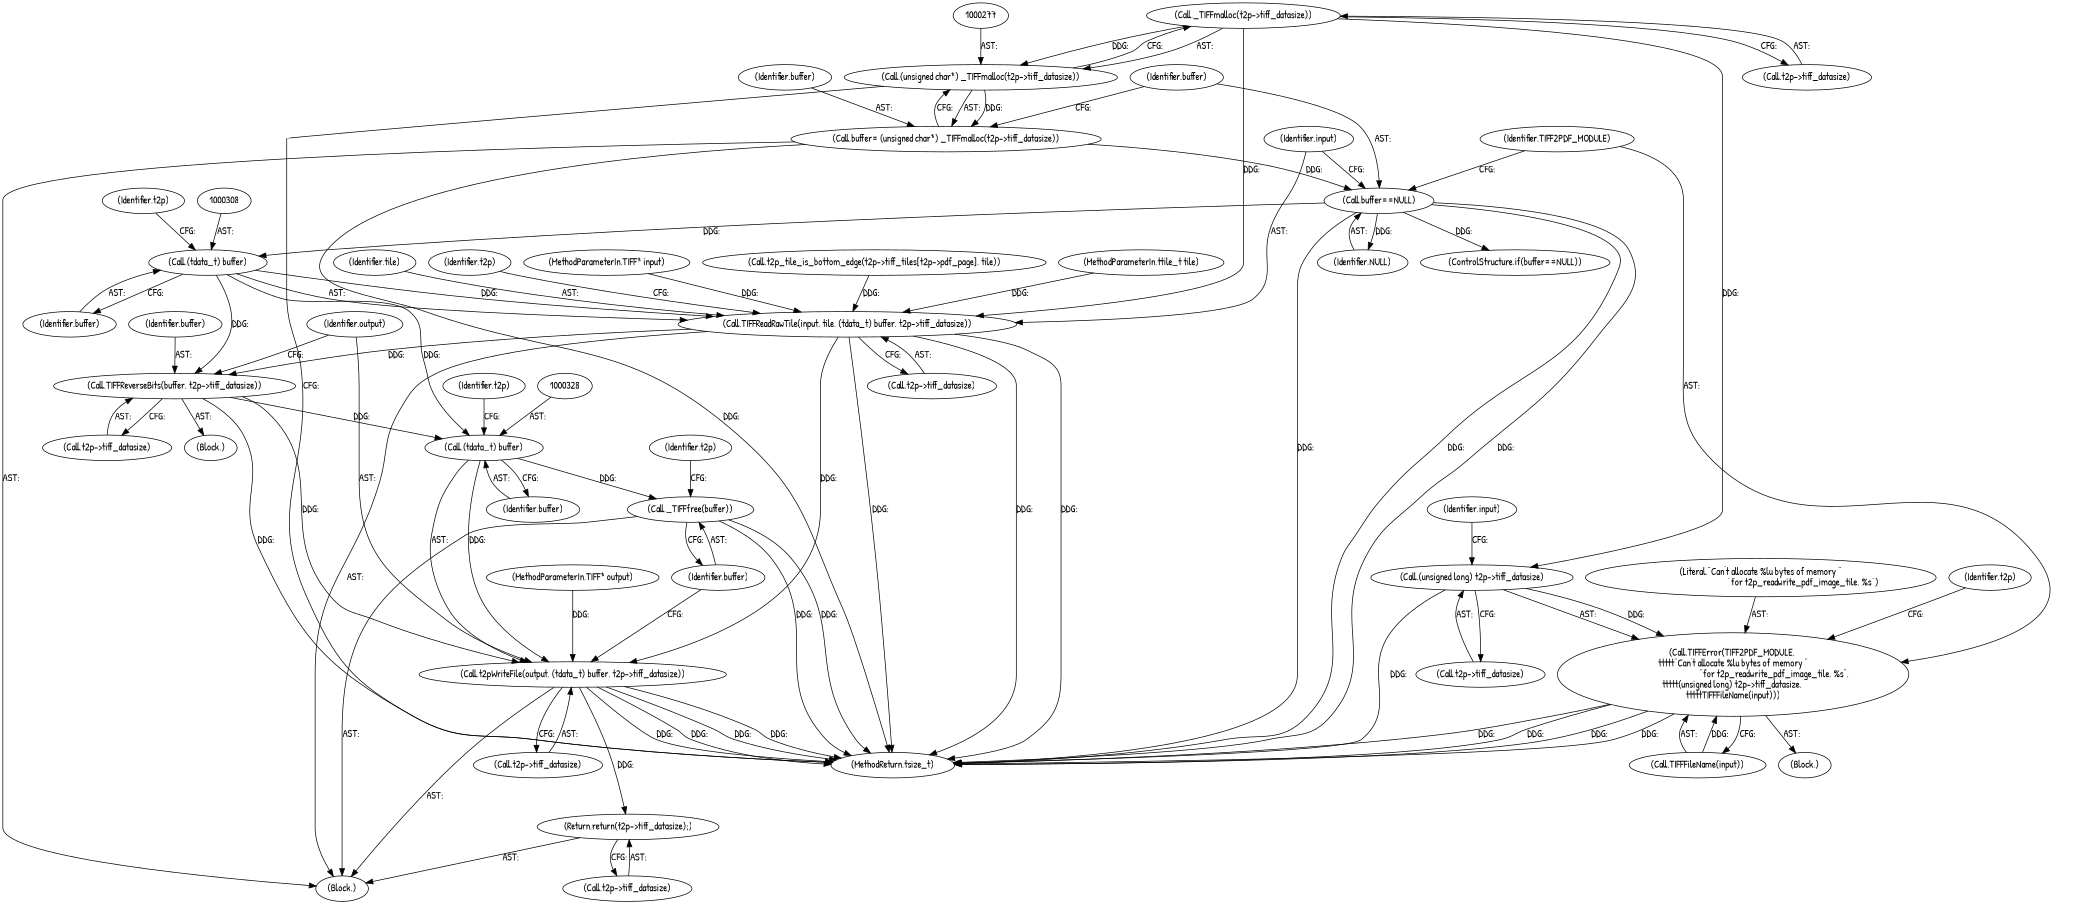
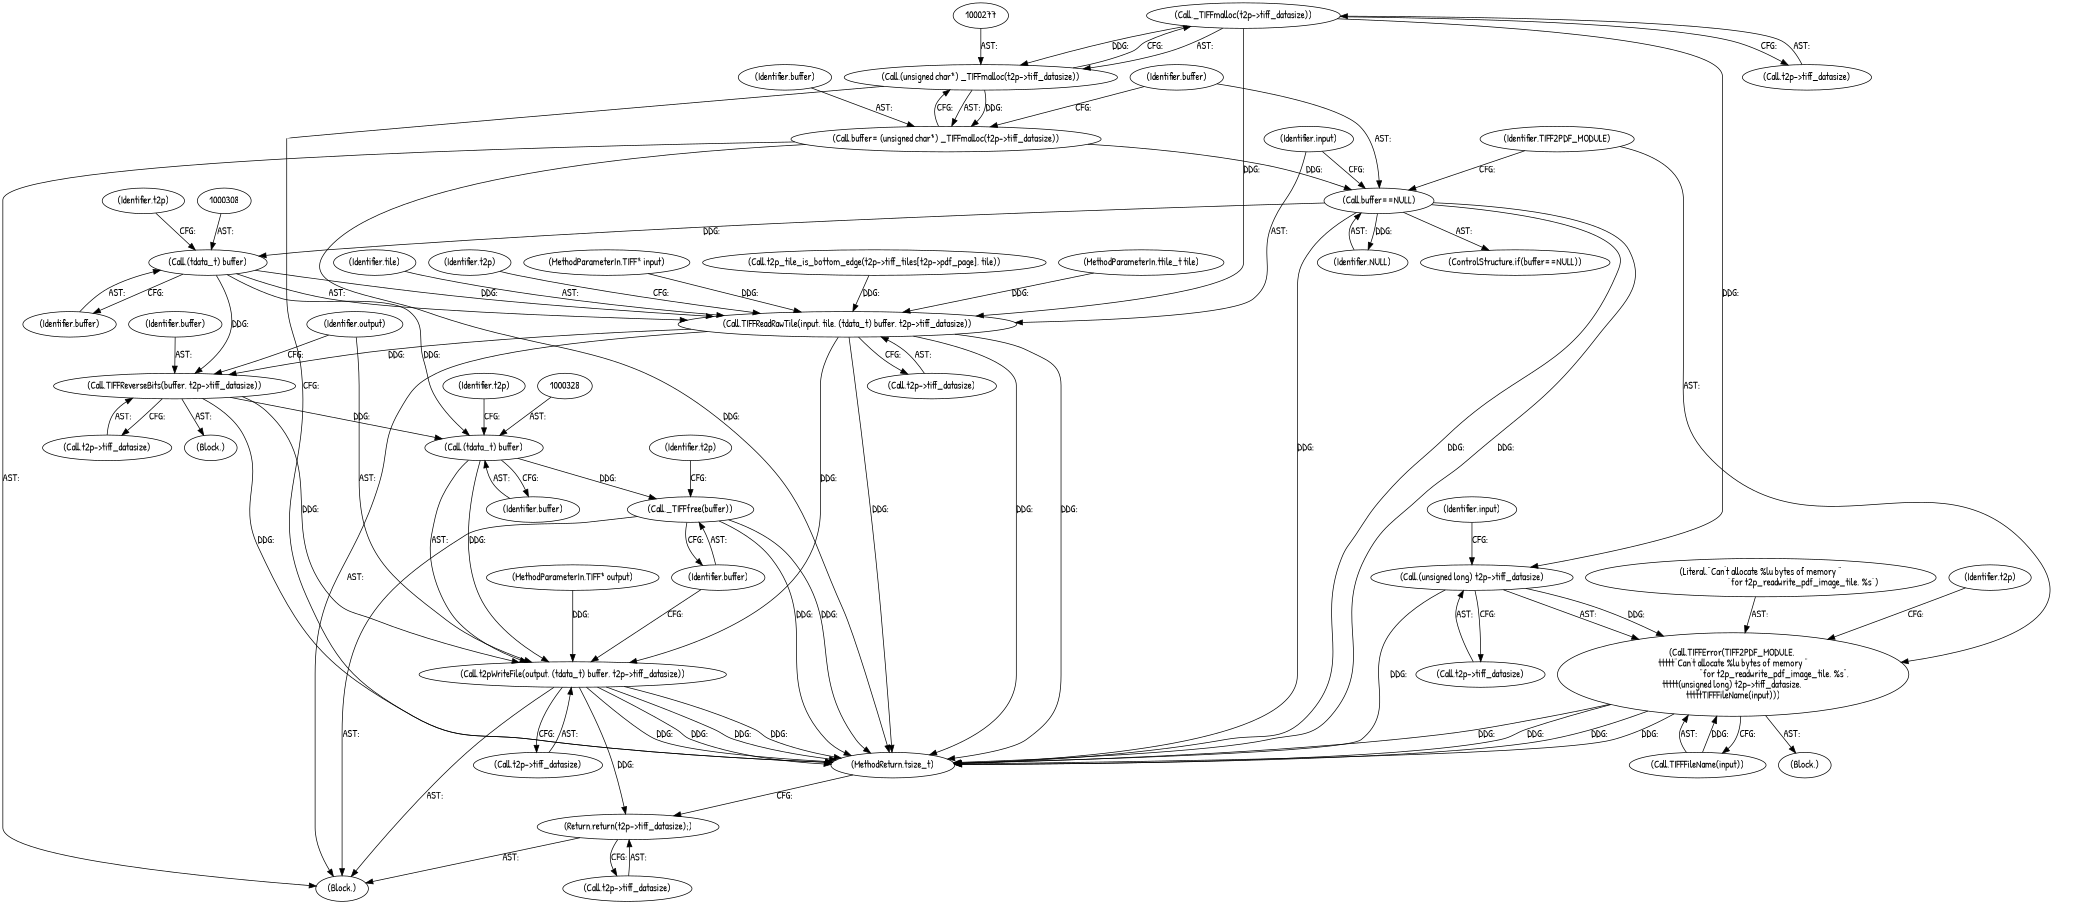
edge "(Call,buffer==NULL)" -> "(ControlStructure,if(buffer==NULL))": label "DDG: " -> "AST: "
edge "(MethodReturn,tsize_t)" -> "(Return,return(t2p->tiff_datasize);)": added, label "CFG:"
